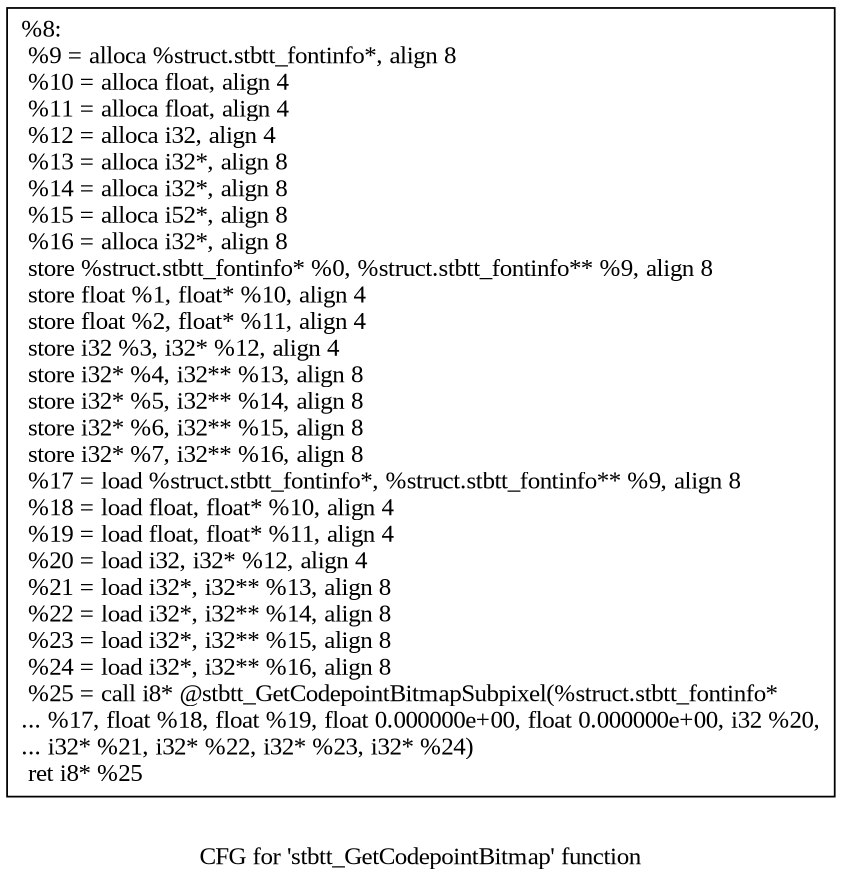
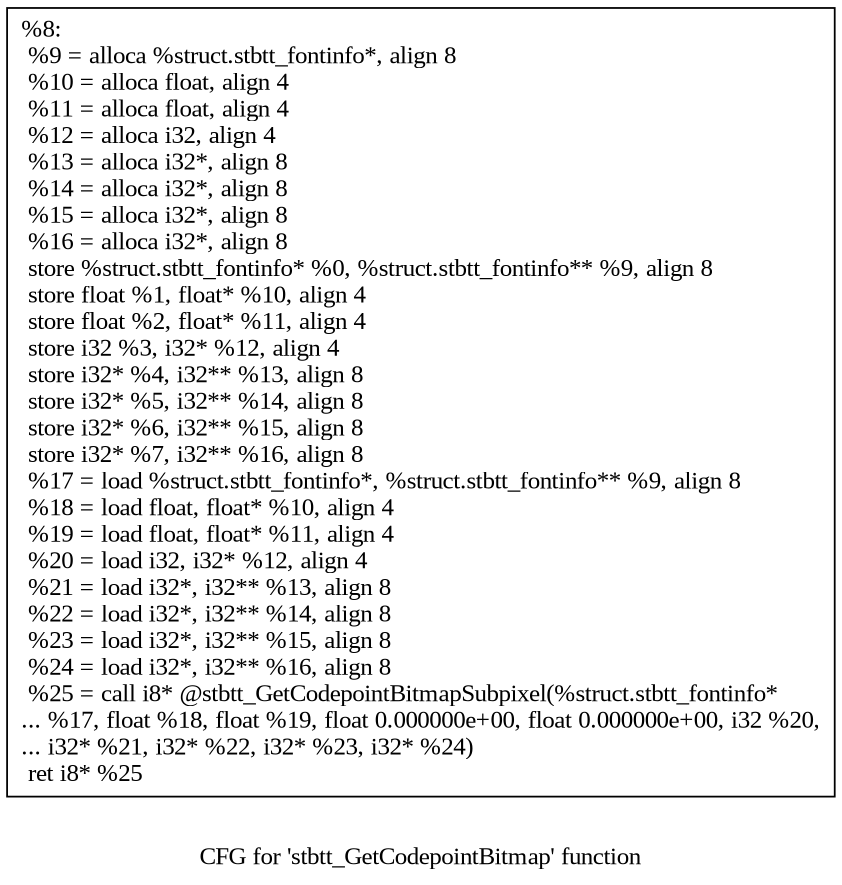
node "%8:": text "%15 = alloca i52*, align 8" -> "%15 = alloca i32*, align 8"
